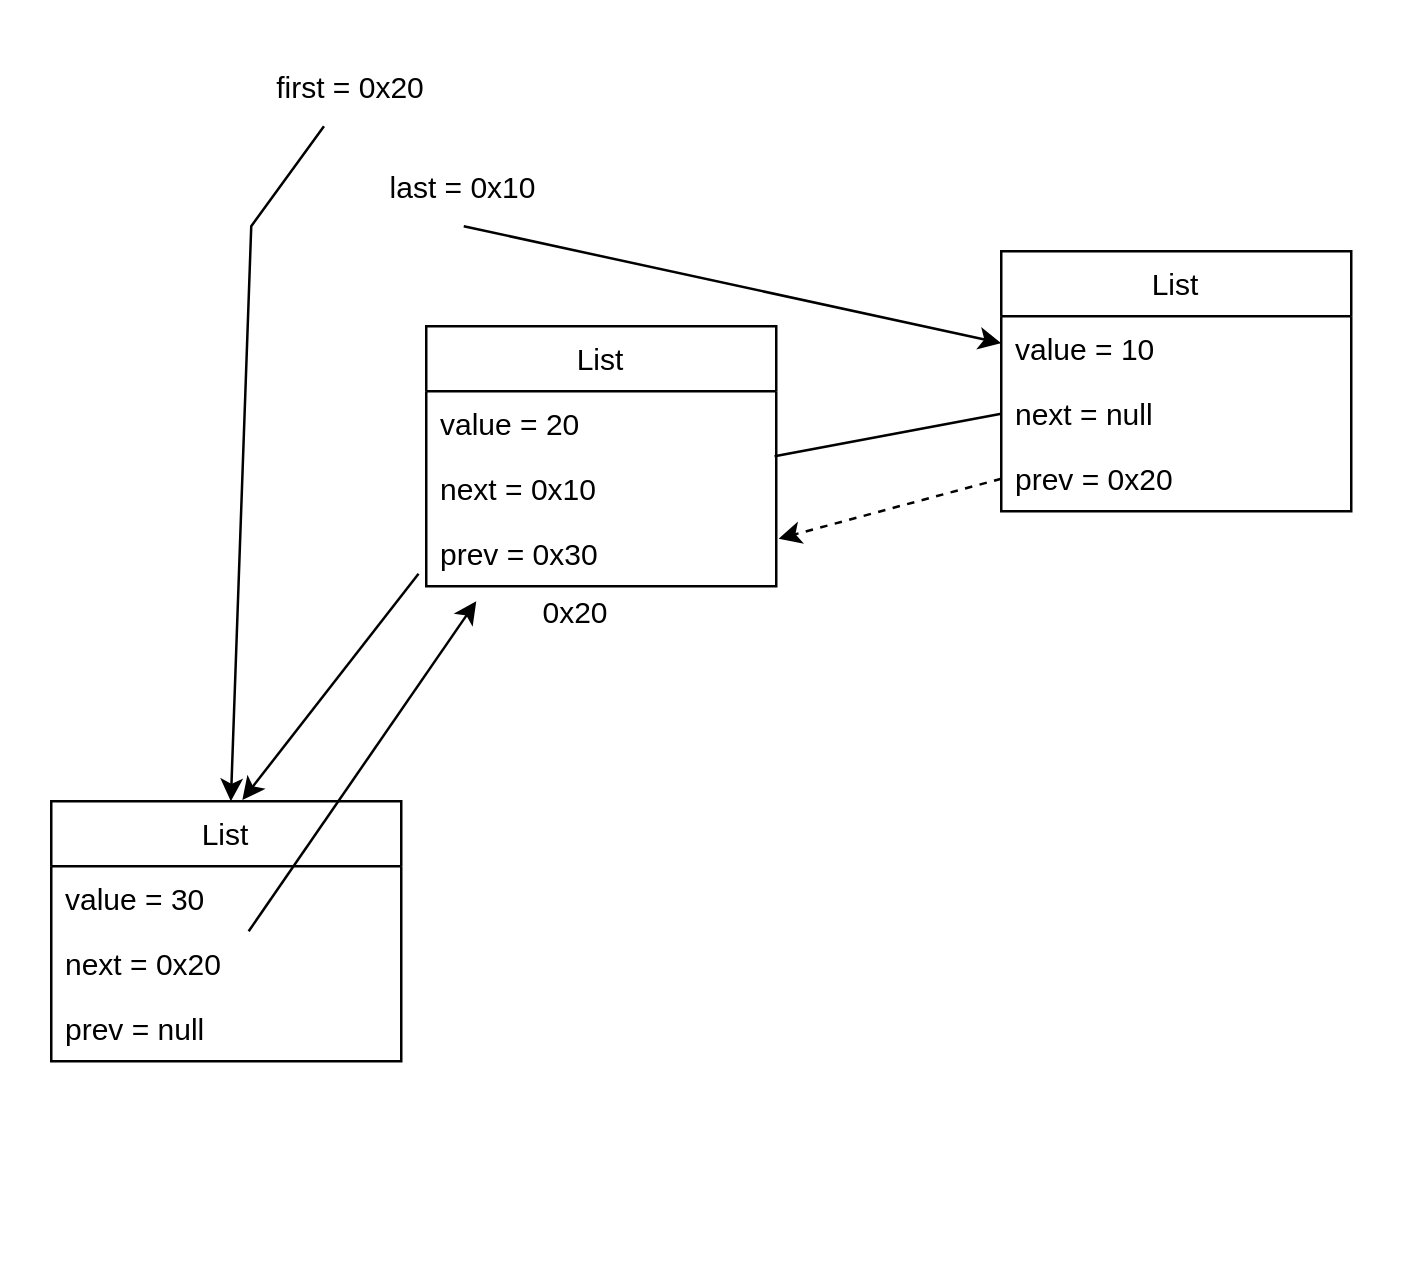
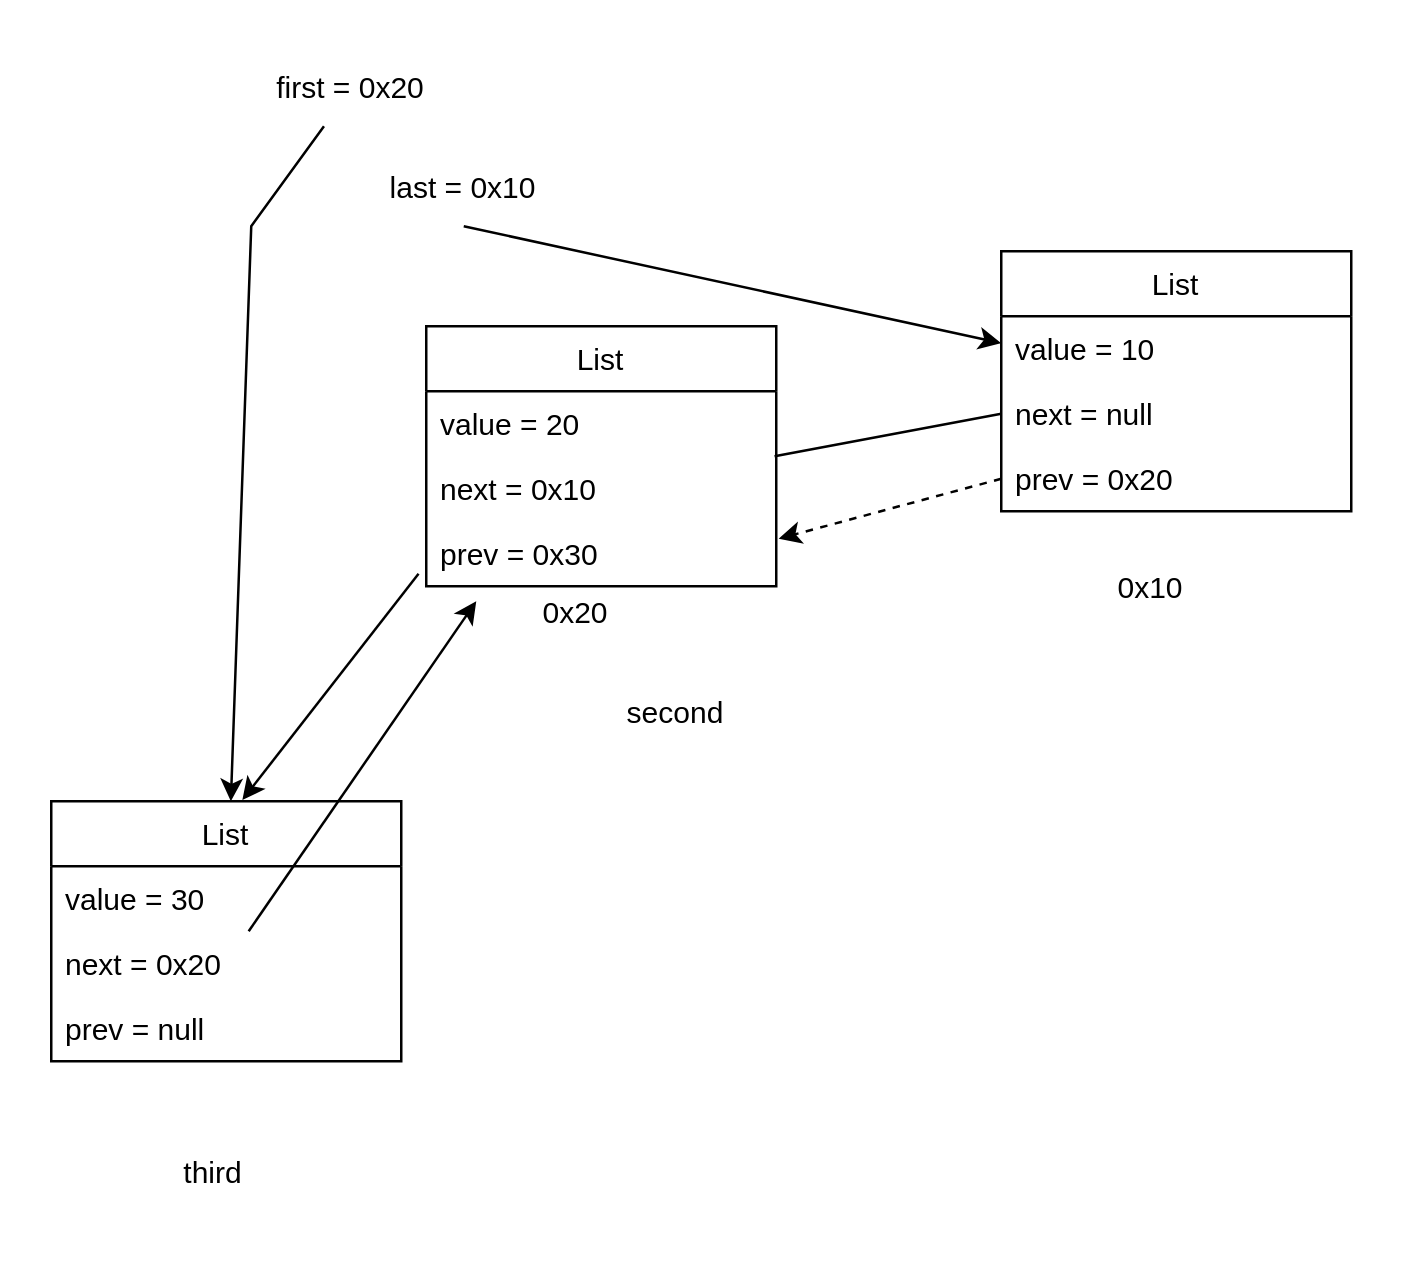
node "0x10": added
node "second": added
node "third": added
